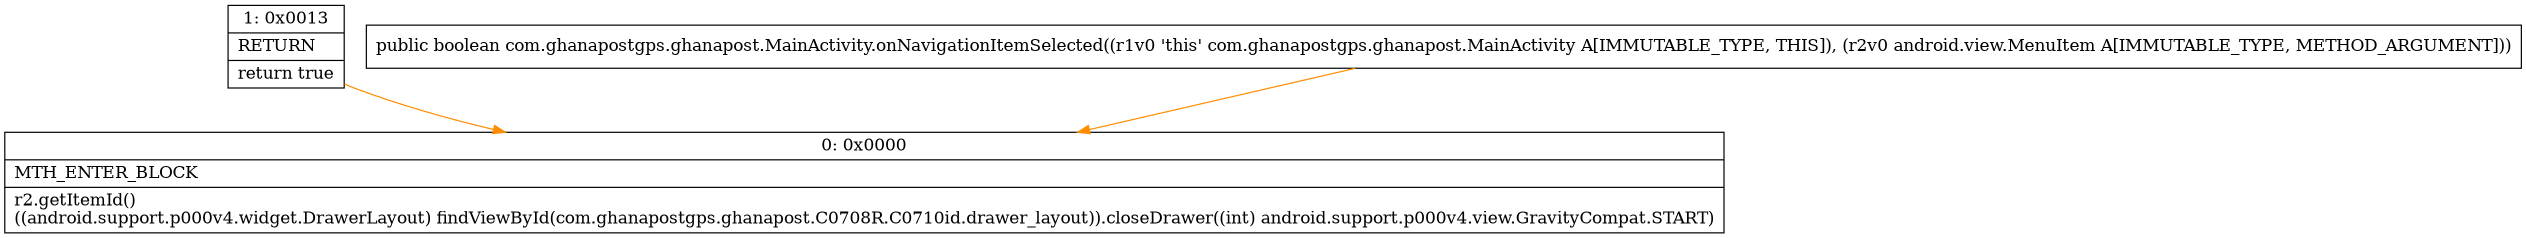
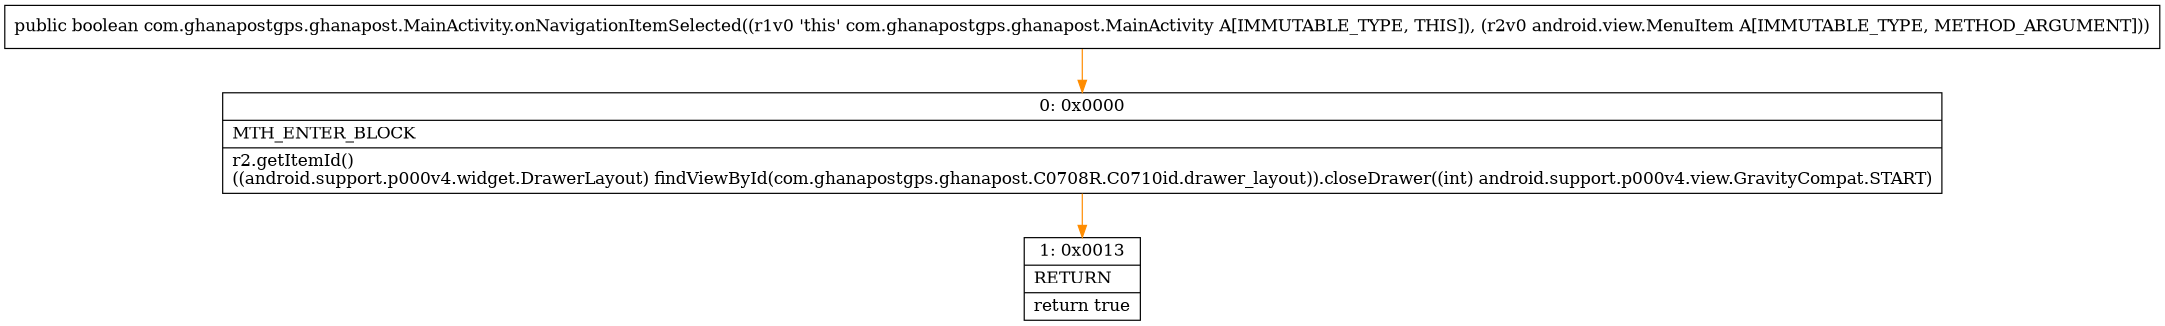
edge "1: 0x0013" -> "0: 0x0000": reversed
